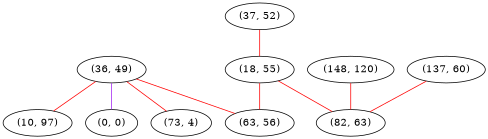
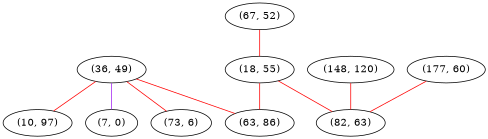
node "(37, 52)": label "(37, 52)" -> "(67, 52)"
node "(137, 60)": label "(137, 60)" -> "(177, 60)"
node "(0, 0)": label "(0, 0)" -> "(7, 0)"
node "(73, 4)": label "(73, 4)" -> "(73, 6)"
node "(63, 56)": label "(63, 56)" -> "(63, 86)"
